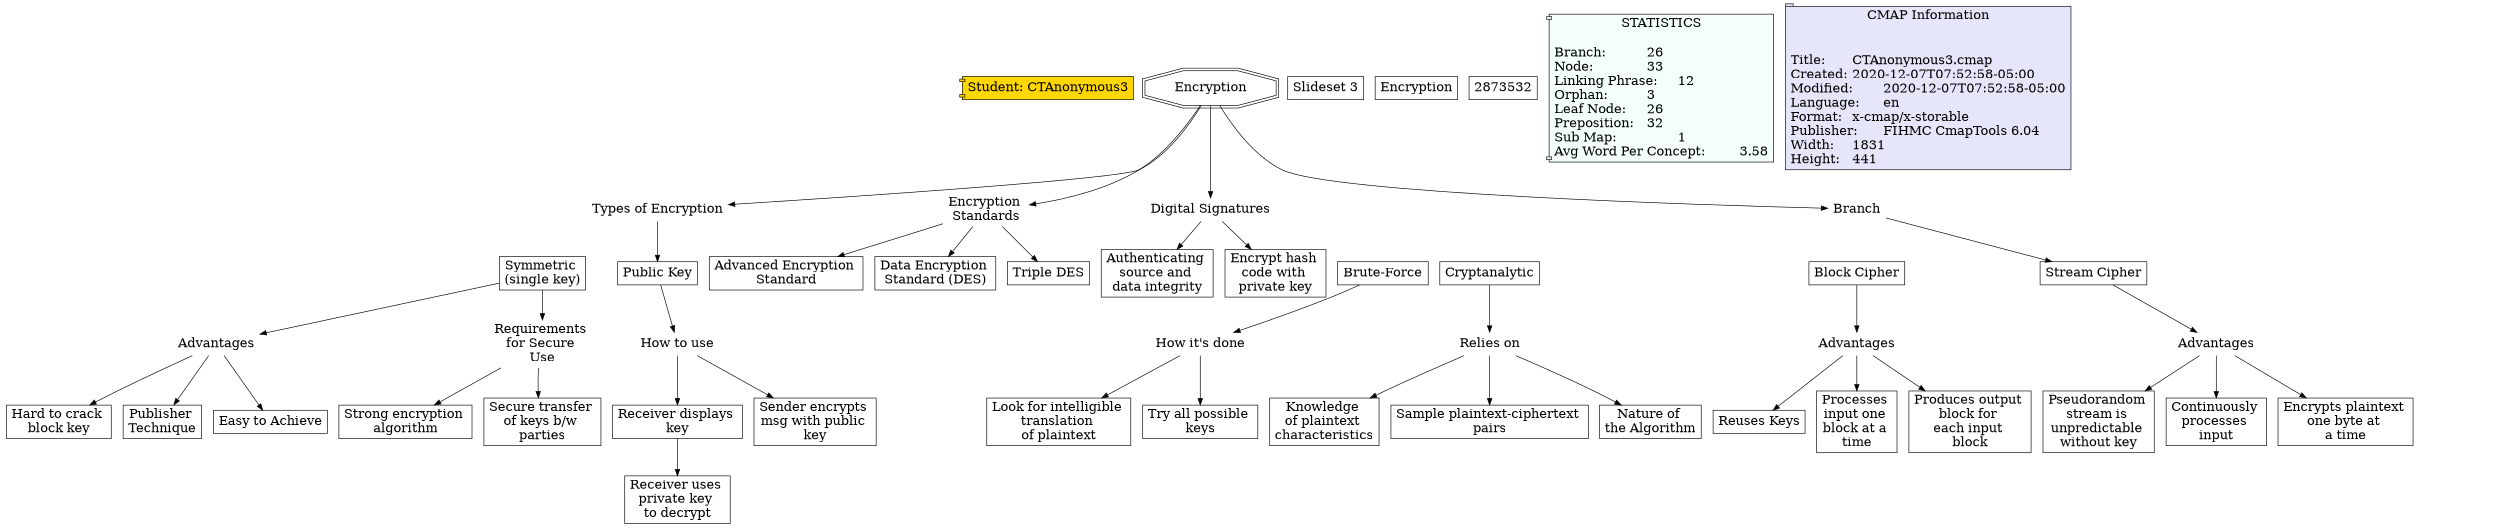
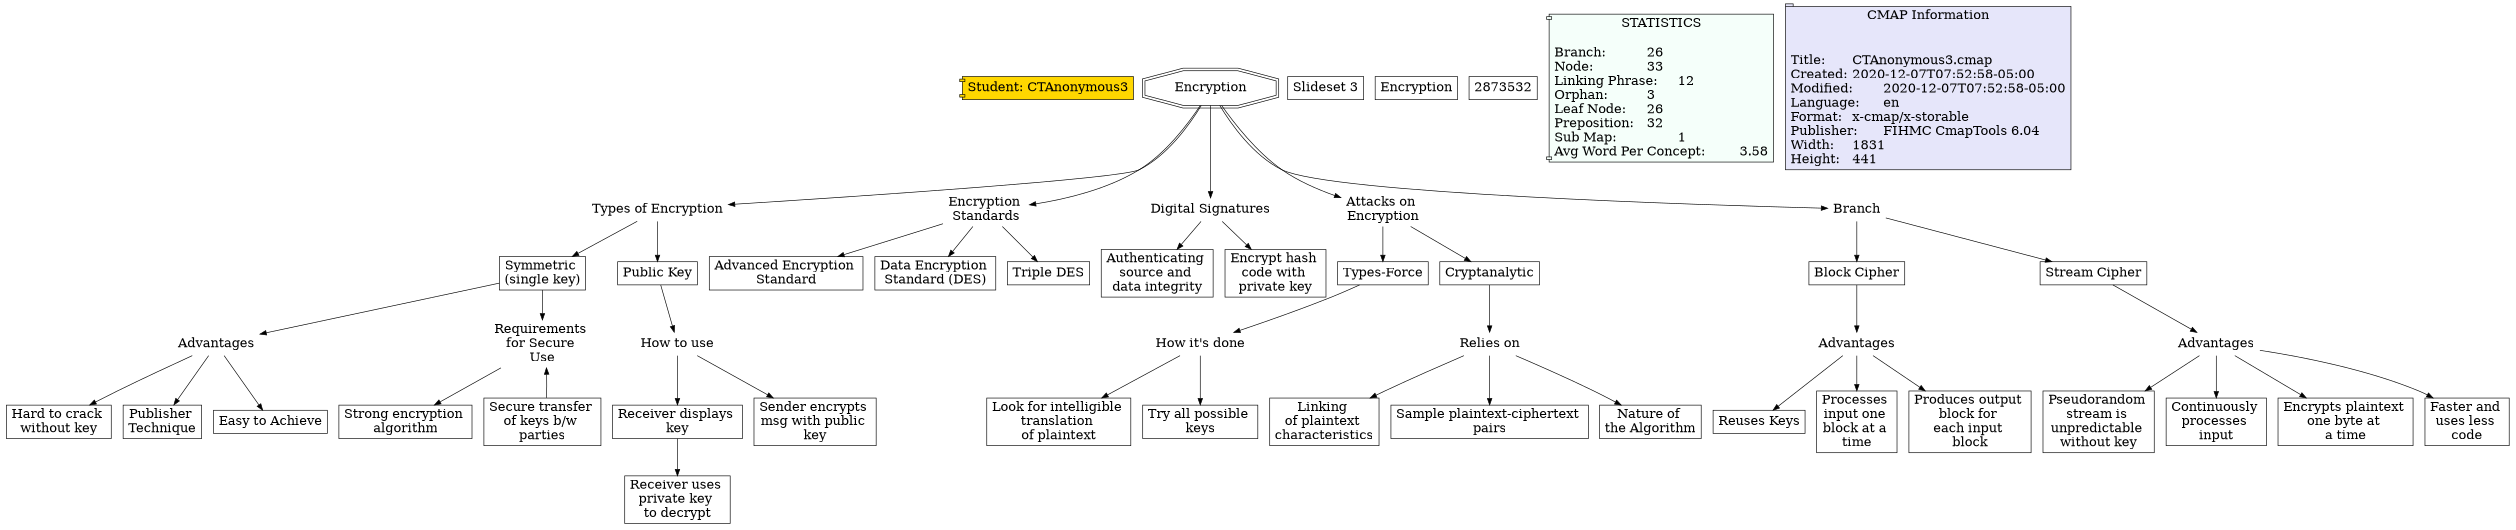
node "Attacks on Encryption": added
edge "Types of Encryption" -> "Symmetric (single key)": added
edge "Branch" -> "Block Cipher": added
node "Brute-Force": label "Brute-Force" -> "Types-Force"
edge "Requirements for Secure Use" -> "Secure transfer of keys b/w parties": reversed
node "Hard to crack block key": label "Hard to crack block key" -> "Hard to crack without key"
node "Knowledge of plaintext characteristics": label "Knowledge of plaintext characteristics" -> "Linking of plaintext characteristics"
node "Faster and uses less code": added
